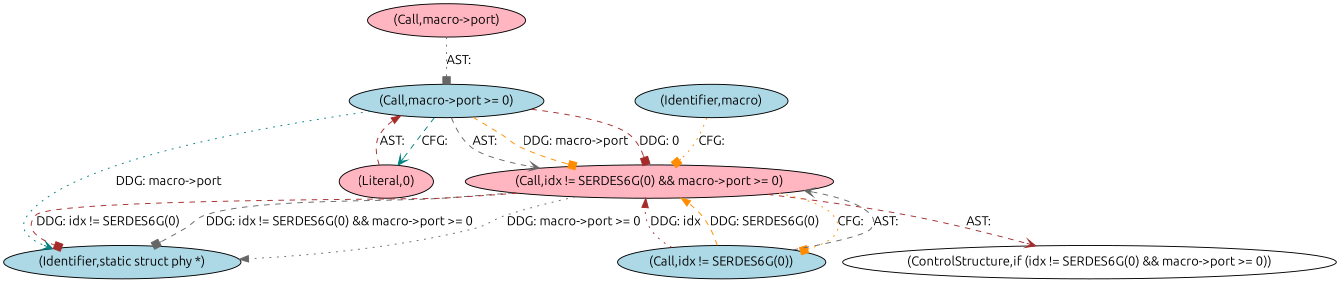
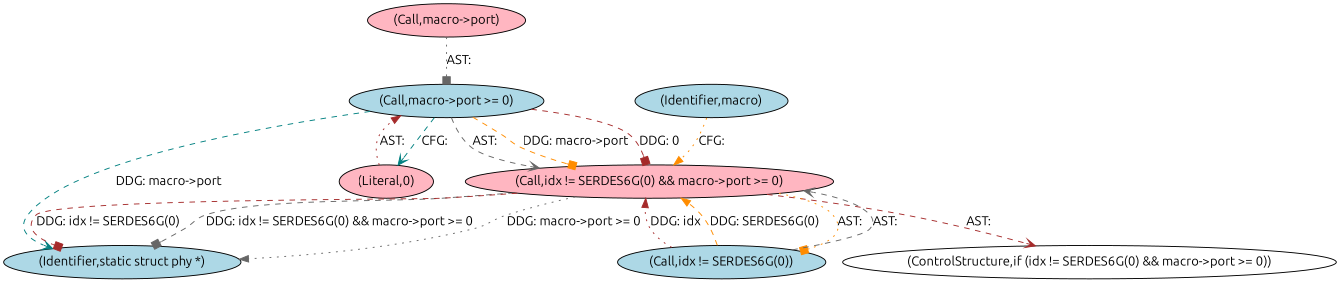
edge "(Literal,0)" -> "(Call,macro->port >= 0)": style dashed -> dotted
edge "(Identifier,macro)" -> "(Call,idx != SERDES6G(0) && macro->port >= 0)": arrowhead box -> normal
edge "(Call,macro->port >= 0)" -> "(Identifier,static struct phy *)": style dotted -> dashed
edge "(Call,idx != SERDES6G(0) && macro->port >= 0)" -> "(Call,idx != SERDES6G(0))": label "CFG: " -> "AST: "
